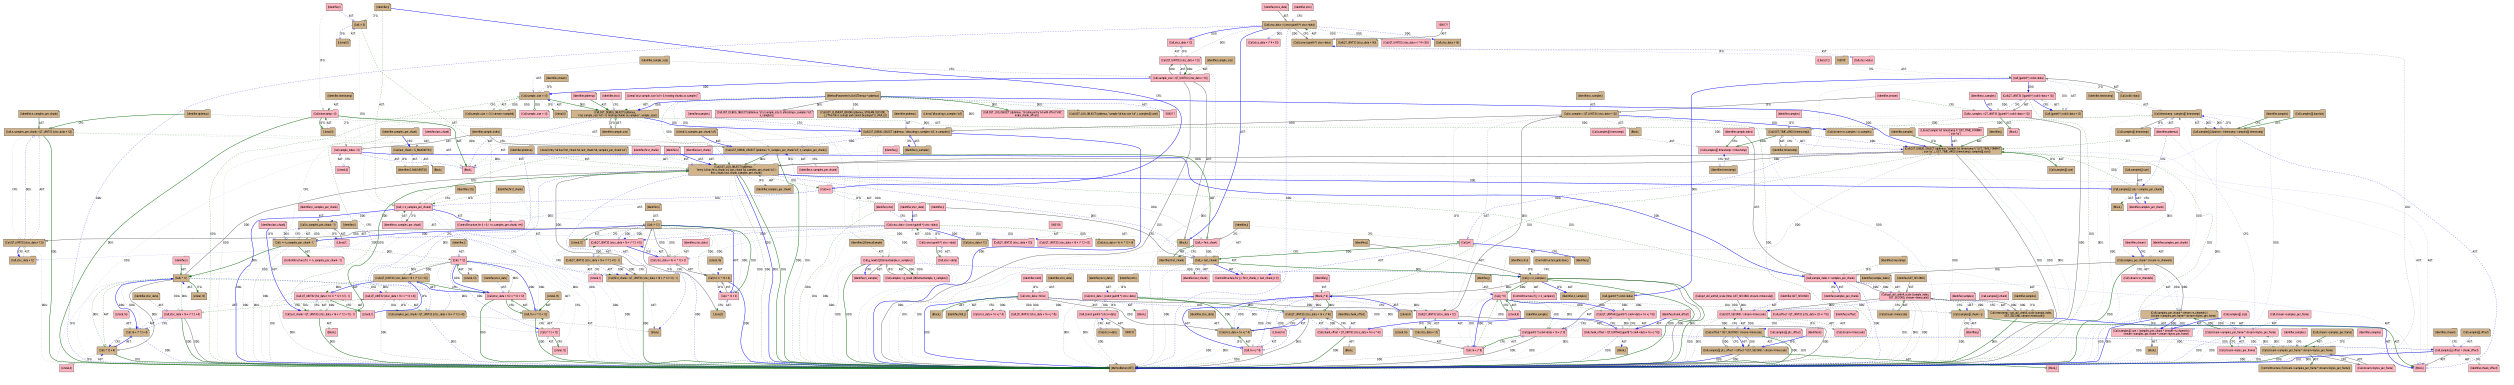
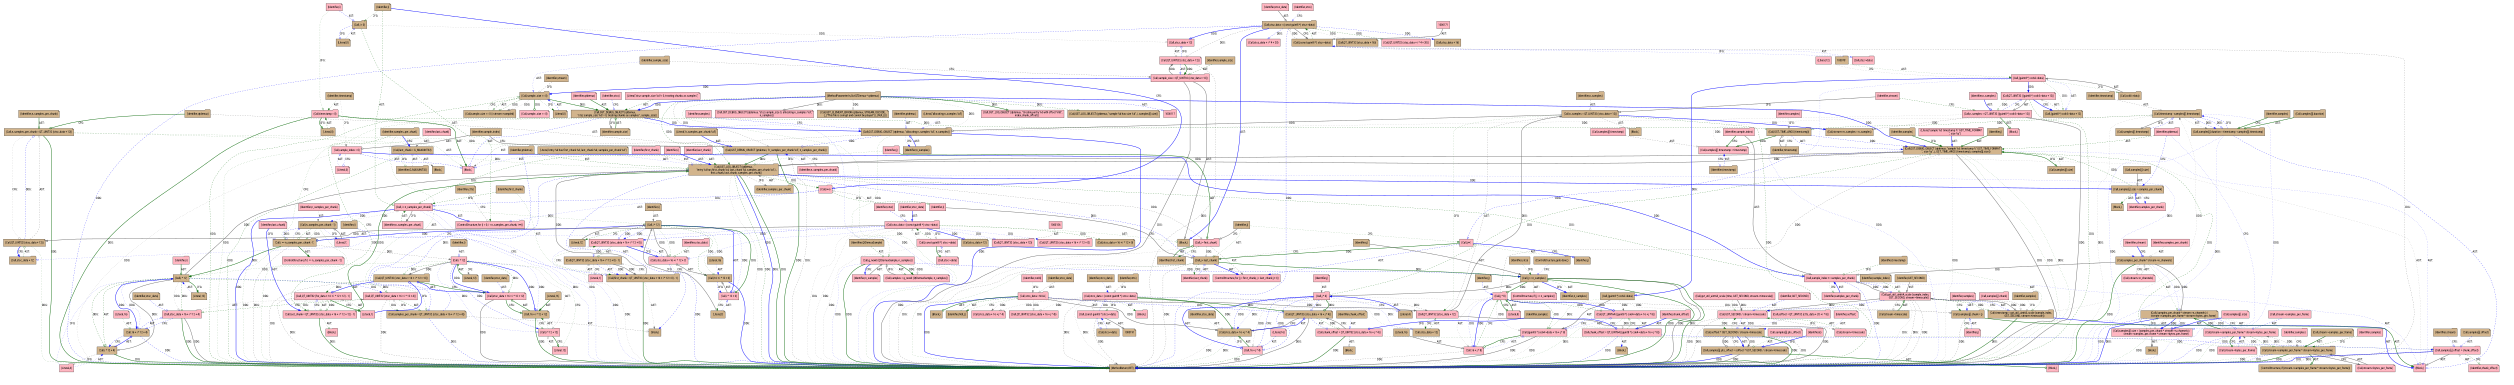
edge "(Call,i = 0)" -> "(Call,i < n_samples_per_chunk)": now "(Call,i = 0)" -> "(Call,stsz_data + 12)"
edge "(Identifier,ctts)" -> "(Call,i < n_samples_per_chunk)": now "(Identifier,ctts)" -> "(ControlStructure,for (i = 0; i < n_samples_per_chunk; i++))"
node "(Block,j * 4)": label "(Block,j * 4)" -> "(Call,j * 4)"
edge "(Identifier,stsz)" -> "(MethodReturn,RET)": now "(Call,last_chunk = G_MAXUINT32)" -> "(MethodReturn,RET)"
edge "(Call,stsc_data + 16 + i * 12 + 12)" -> "(MethodReturn,RET)": color darkgreen -> gray40
